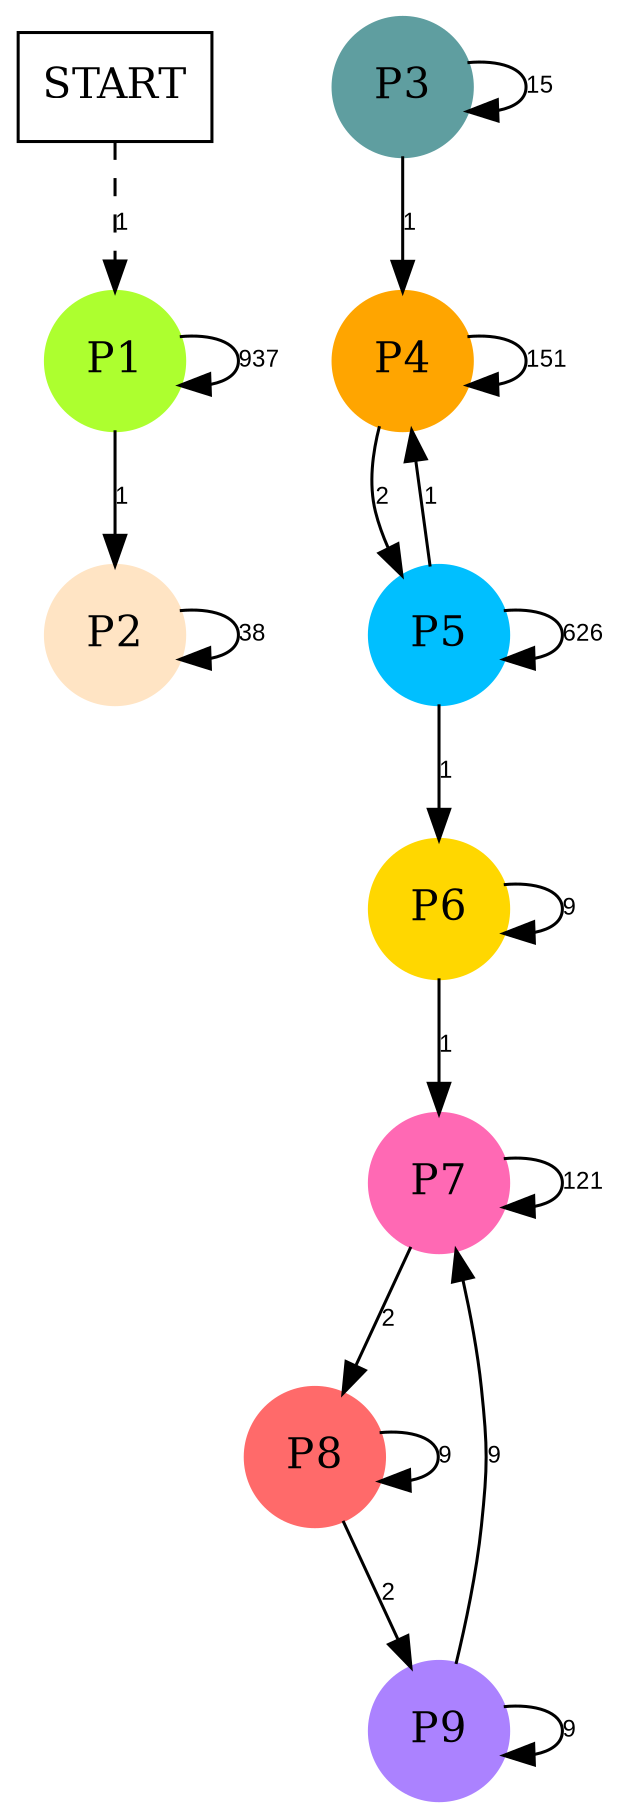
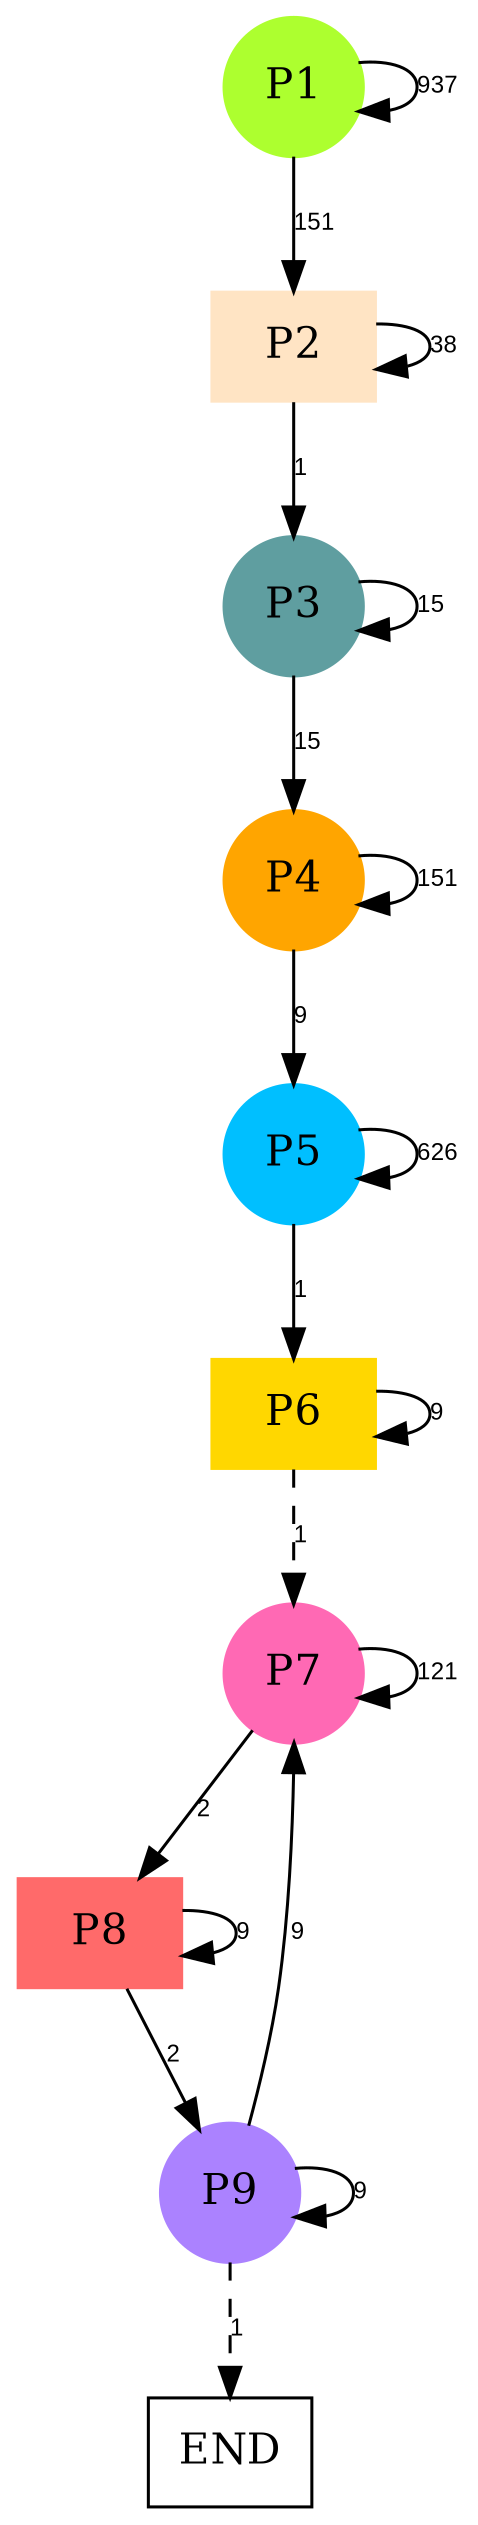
node "START": removed
edge "P3" -> "P4": label "1" -> "15"
edge "P2" -> "P3": added, label "1"
edge "P1" -> "P2": label "1" -> "151"
edge "P4" -> "P5": label "2" -> "9"
edge "P5" -> "P4": removed, label "1"
node "P2": shape circle -> box
node "P6": shape circle -> box
edge "P6" -> "P7": style solid -> dashed
node "P8": shape circle -> box
node "END": added
